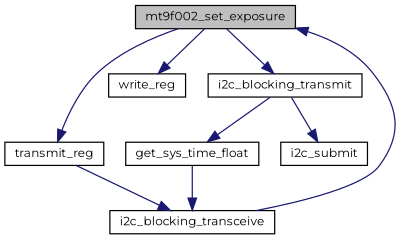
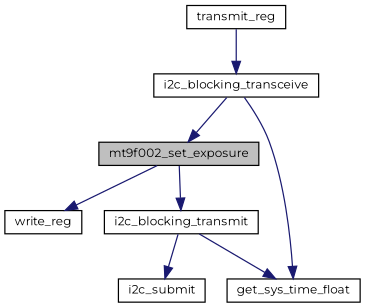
edge "mt9f002_set_exposure" -> "transmit_reg": removed
edge "get_sys_time_float" -> "i2c_blocking_transceive": reversed
